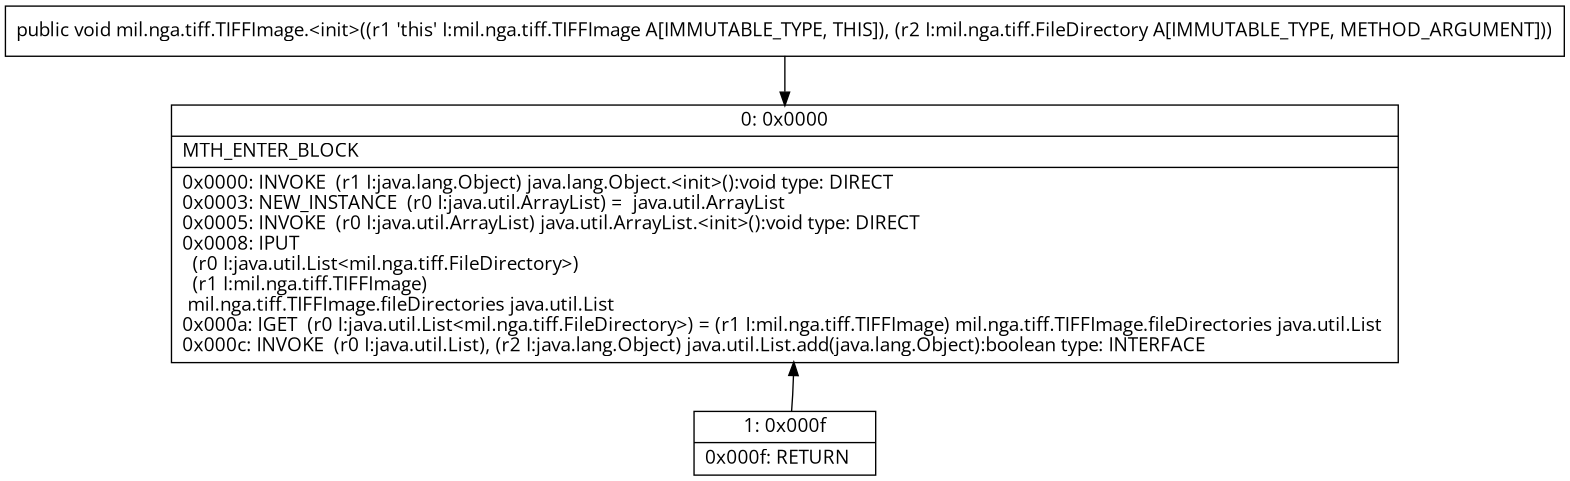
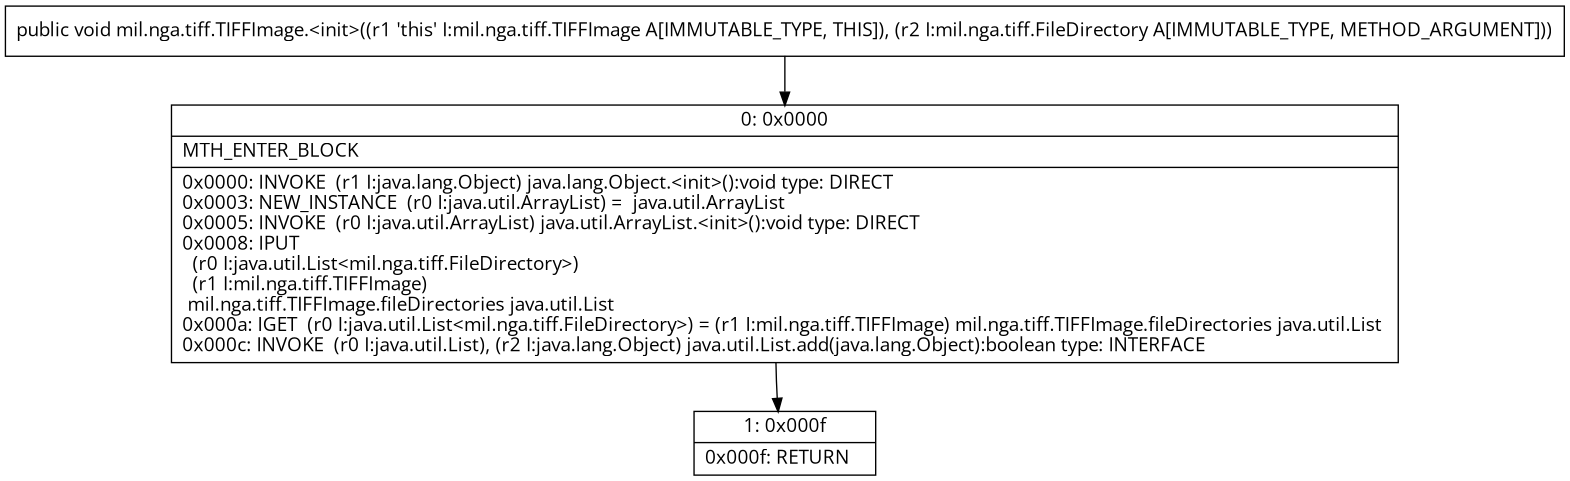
edge "1: 0x000f" -> "0: 0x0000": reversed
